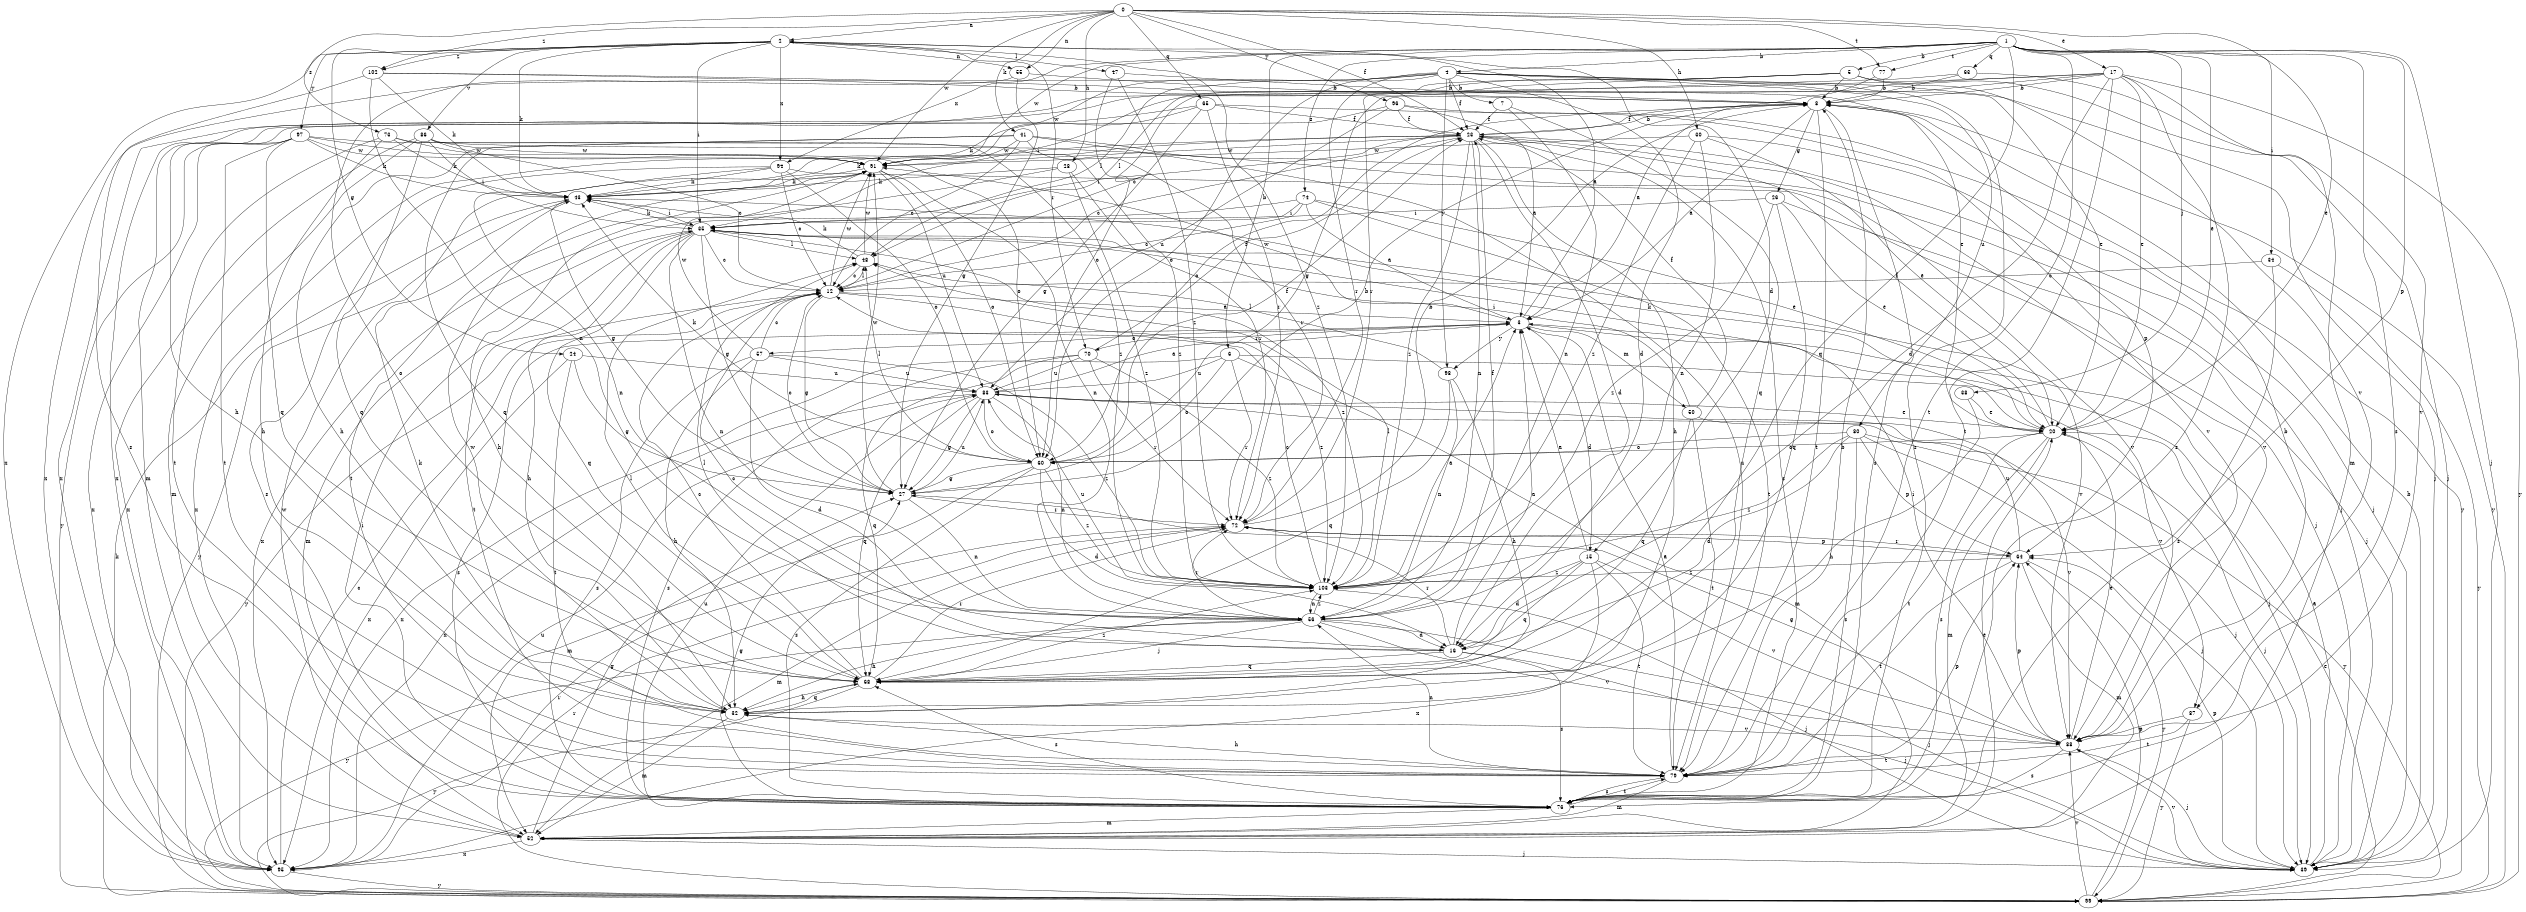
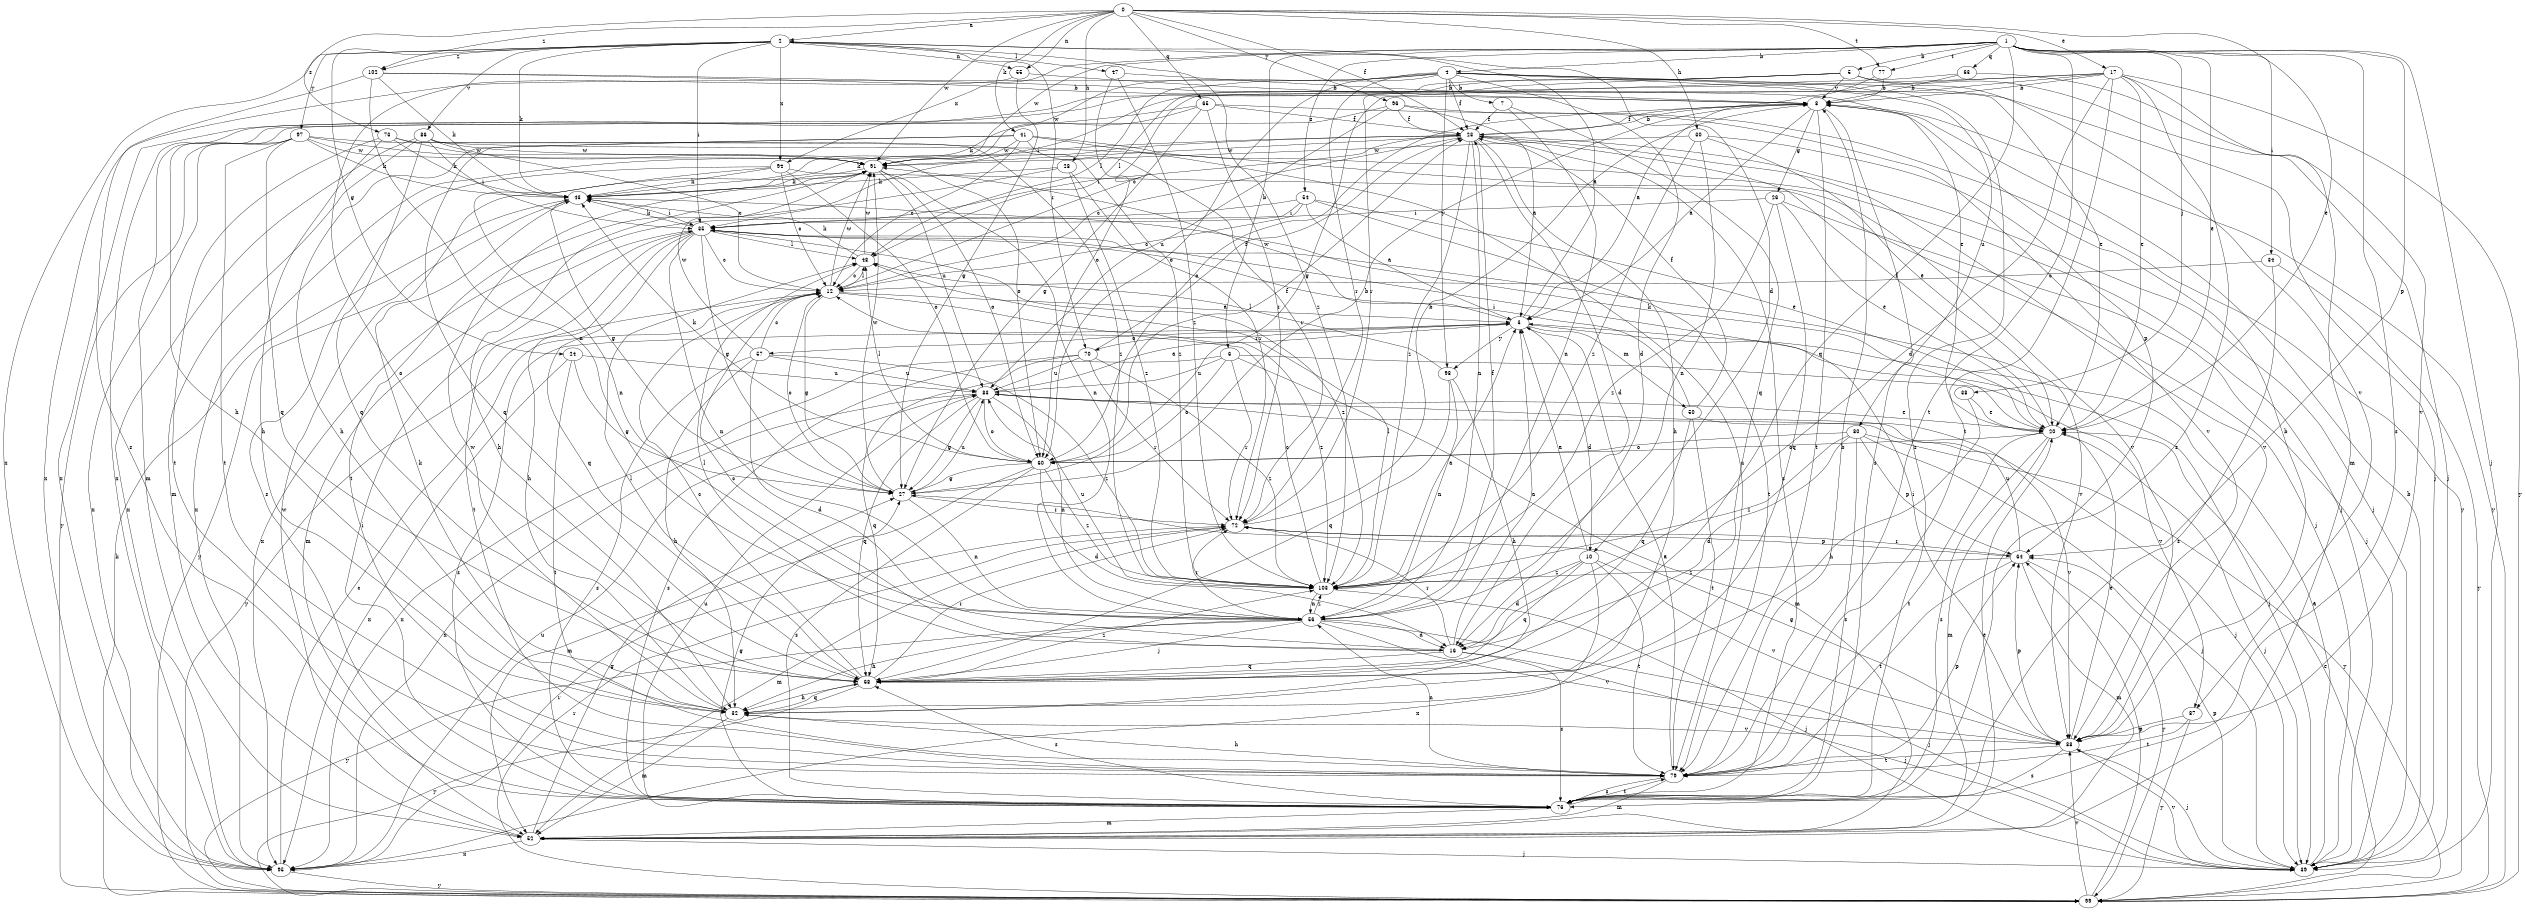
edge "5" -> "8": label "b" -> "v"
node "74": label "74" -> "54"
node "15": label "15" -> "10"
